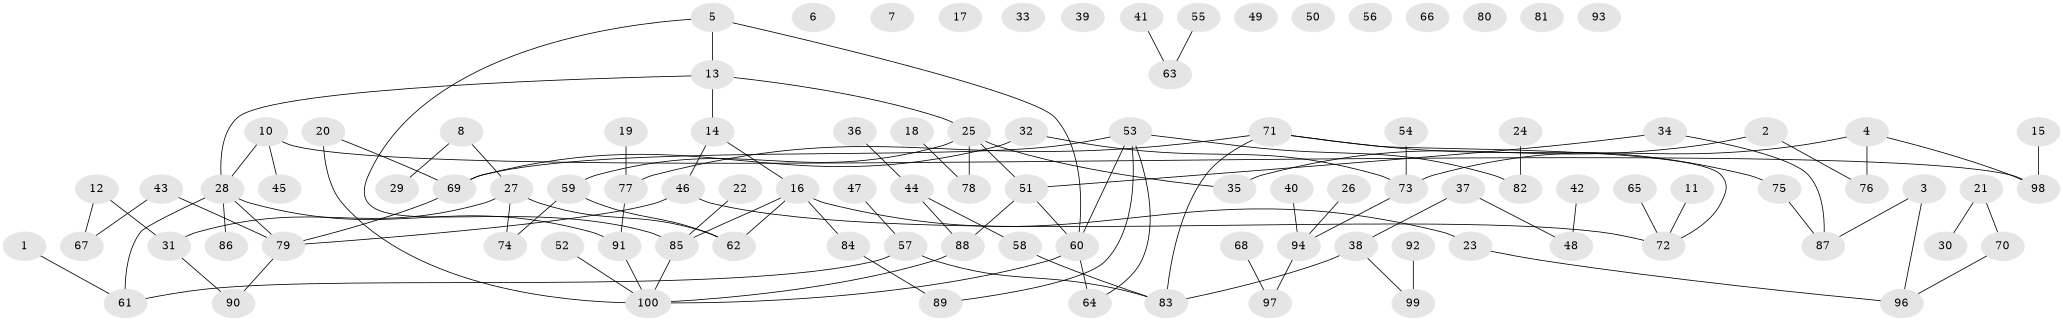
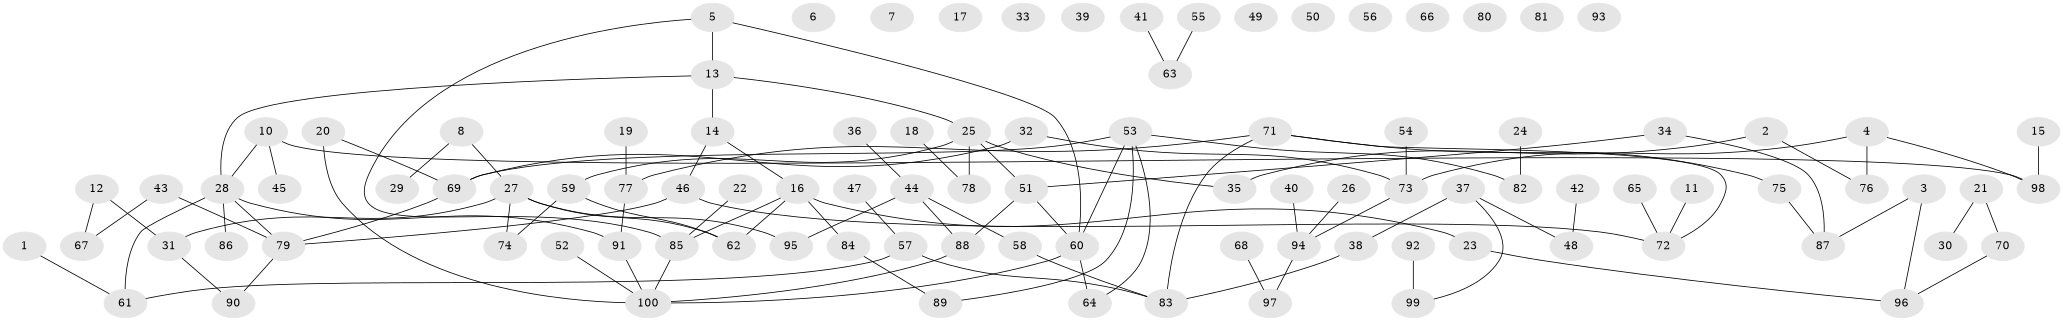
node "95": added
edge "38" -- "99": now "37" -- "99"
